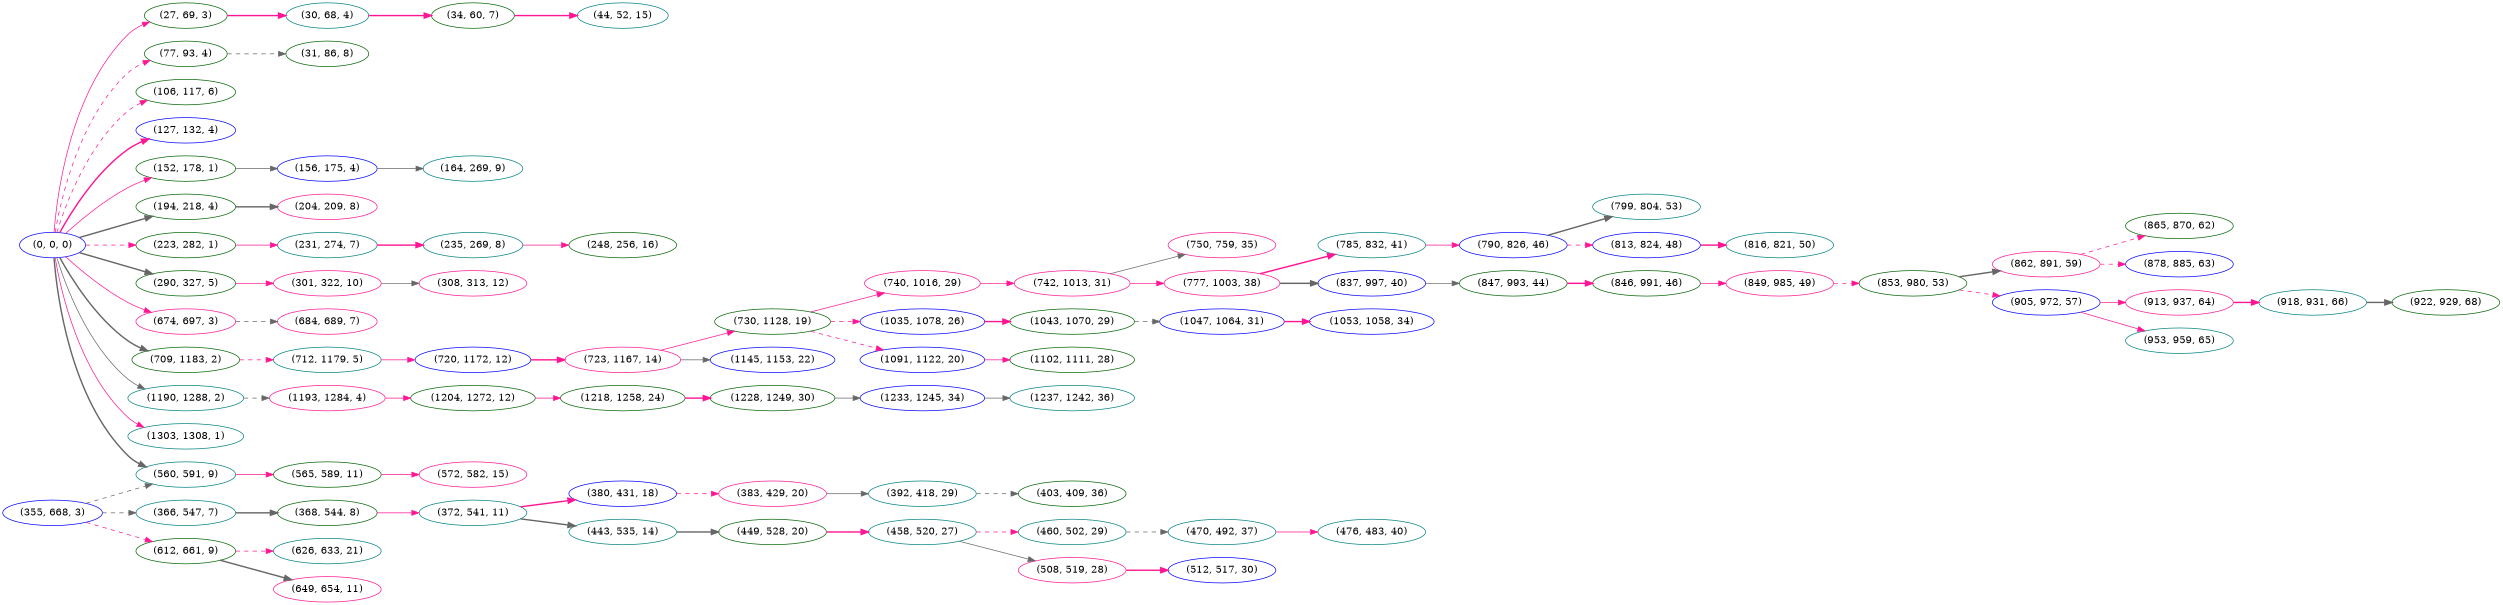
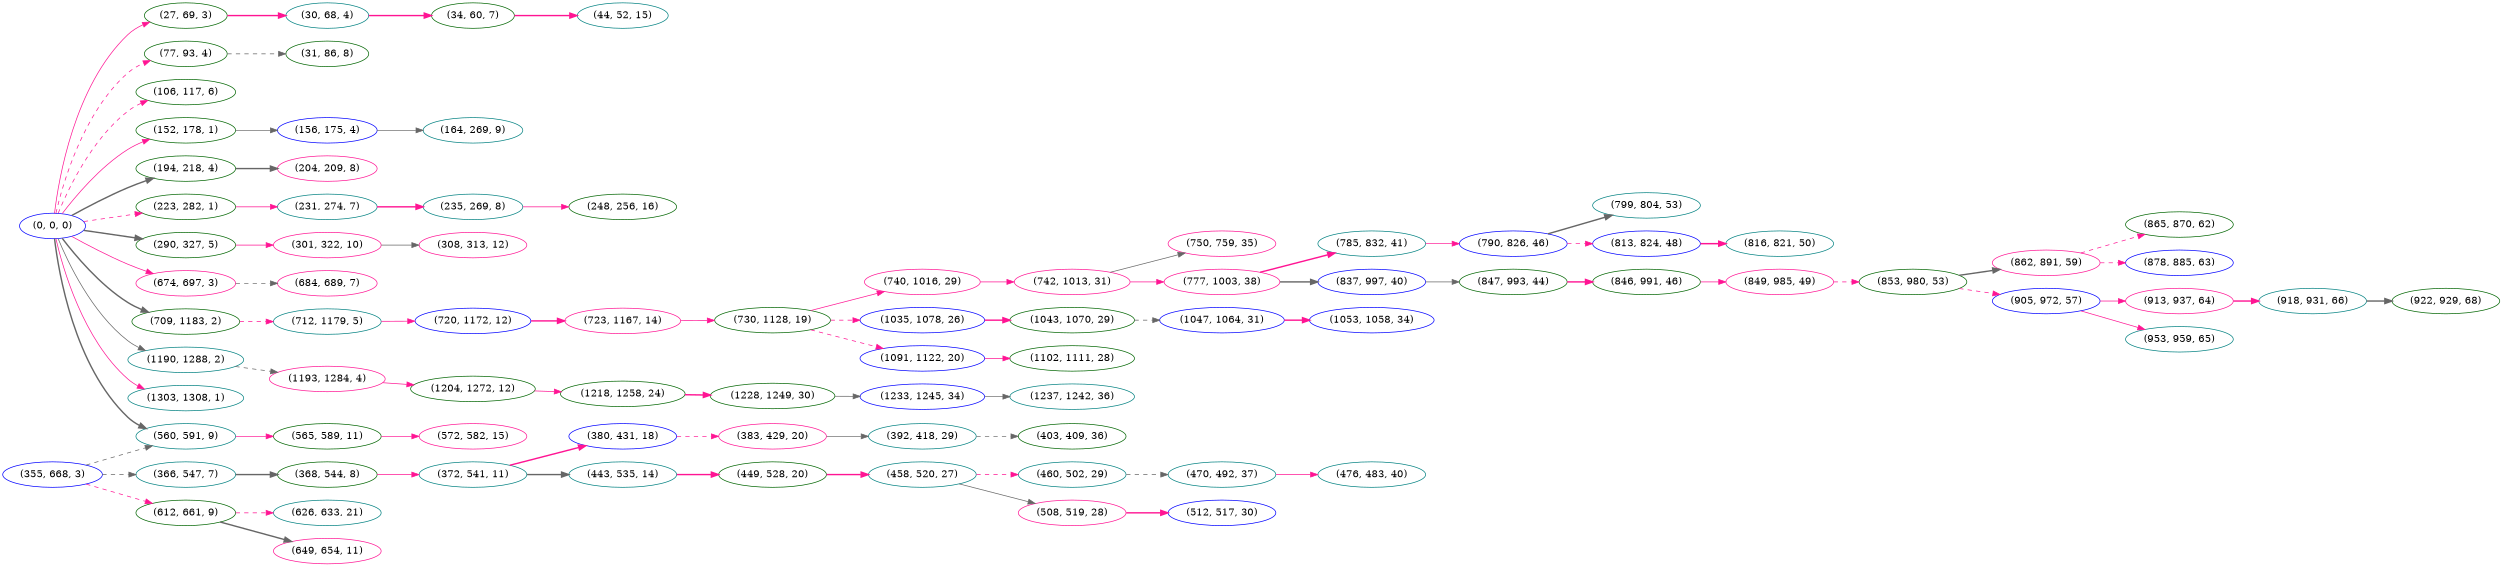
node "(127, 132, 4)": removed
node "(1145, 1153, 22)": removed
edge "(443, 535, 14)" -> "(449, 528, 20)": color gray40 -> deeppink
